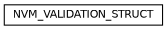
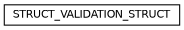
node "NVM_VALIDATION_STRUCT": label "NVM_VALIDATION_STRUCT" -> "STRUCT_VALIDATION_STRUCT"
